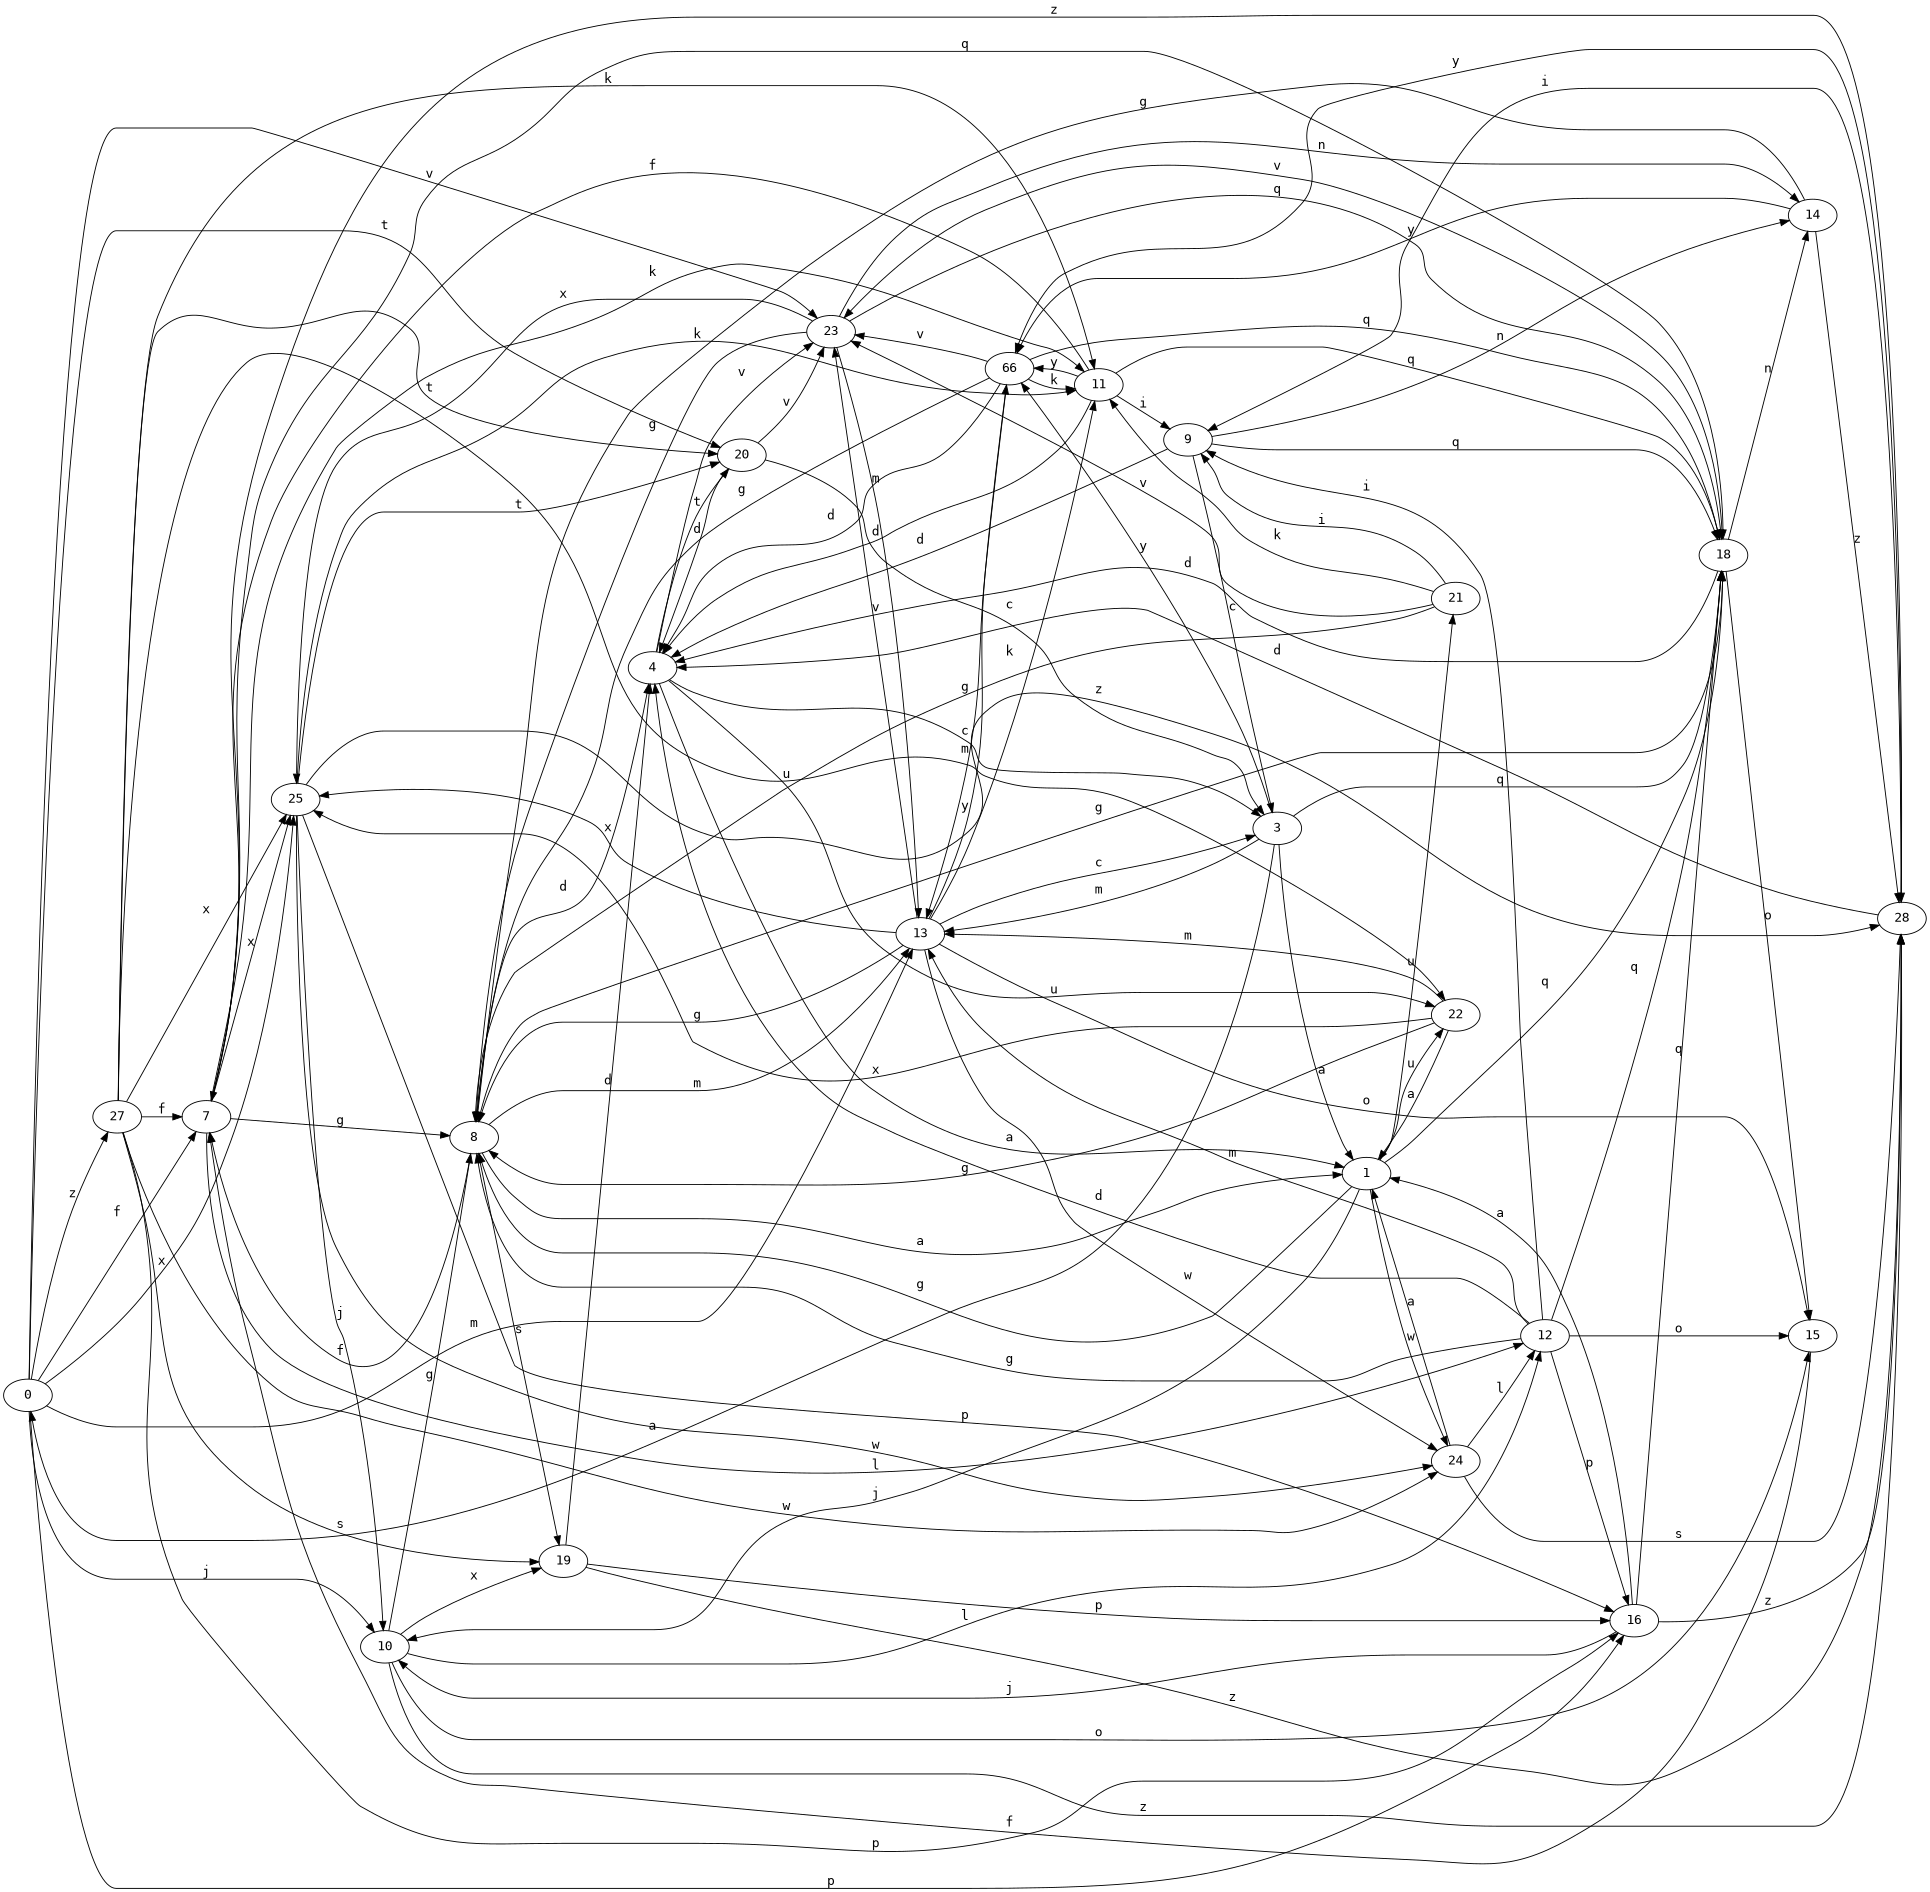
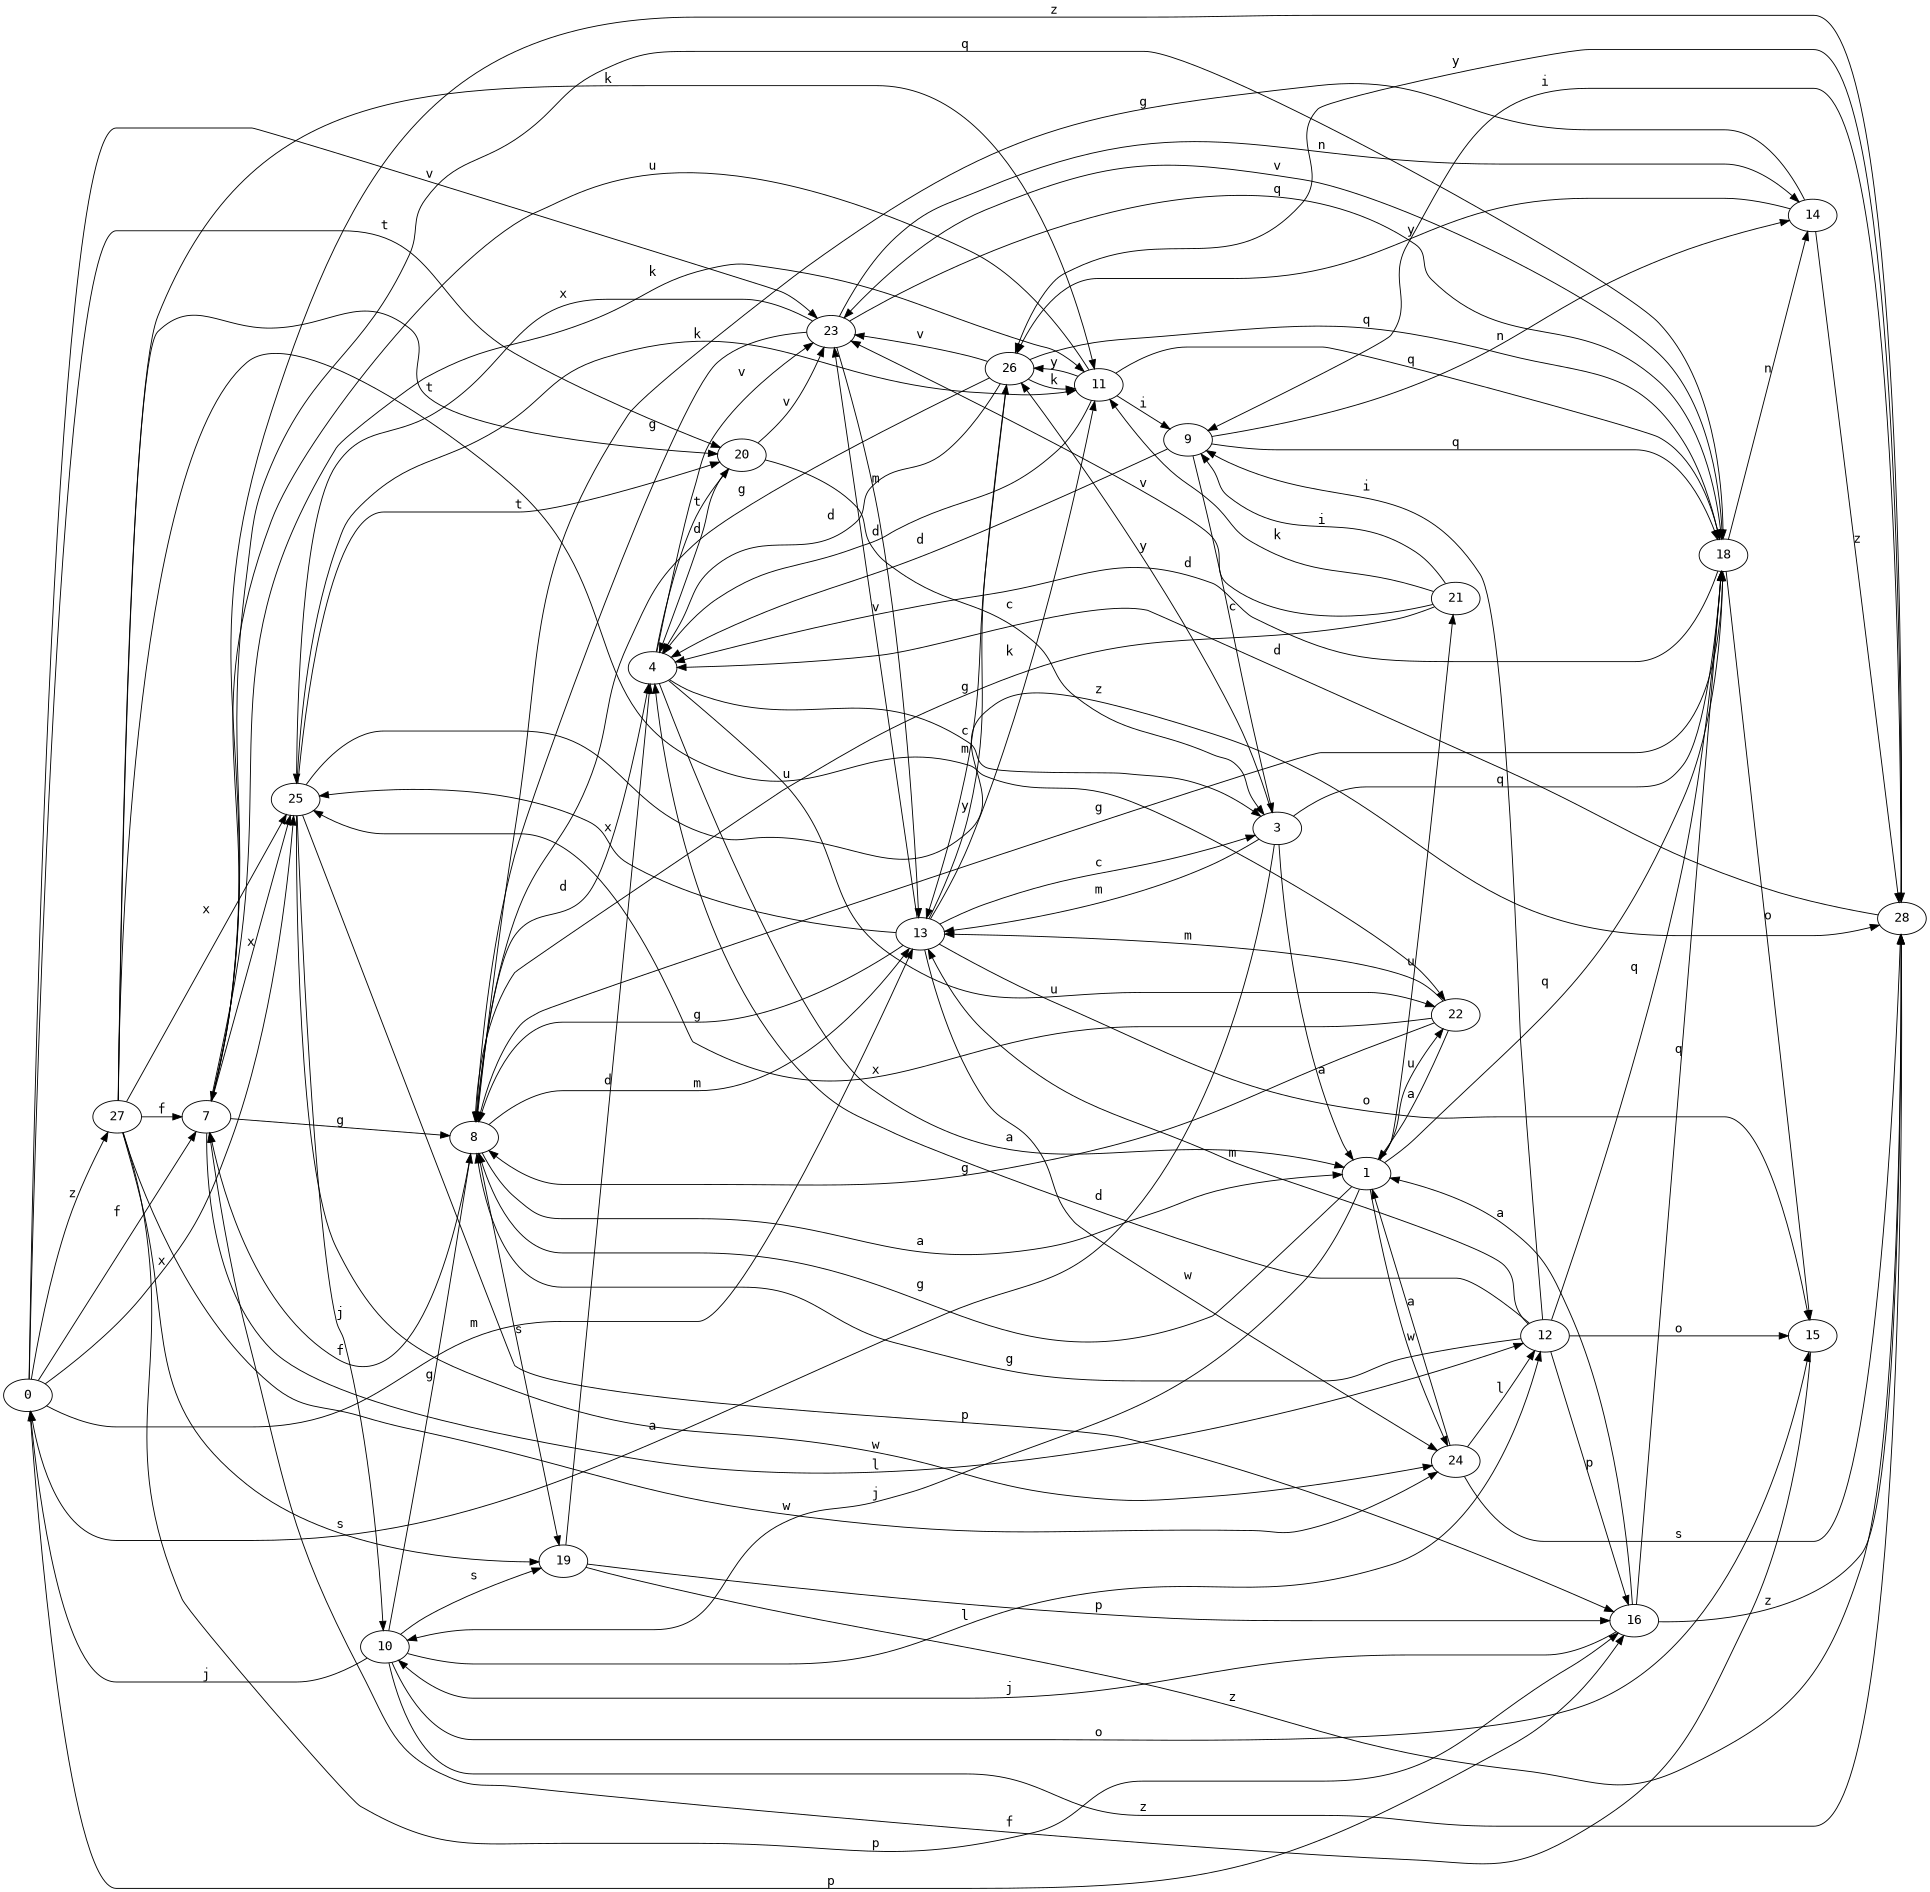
edge "11" -> "7": label "f" -> "u"
node "66": label "66" -> "26"
edge "10" -> "19": label "x" -> "s"
edge "0" -> "10": reversed
